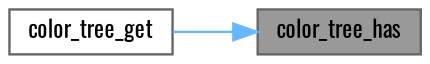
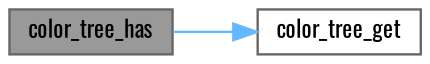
edge "color_tree_get" -> "color_tree_has": reversed
